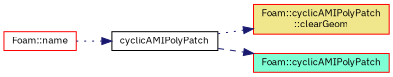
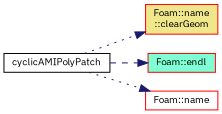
node "Foam::cyclicAMIPolyPatch ::clearGeom": label "Foam::cyclicAMIPolyPatch ::clearGeom" -> "Foam::name ::clearGeom"
edge "Foam::name" -> "cyclicAMIPolyPatch": reversed
node "Foam::cyclicAMIPolyPatch": label "Foam::cyclicAMIPolyPatch" -> "Foam::endl"
